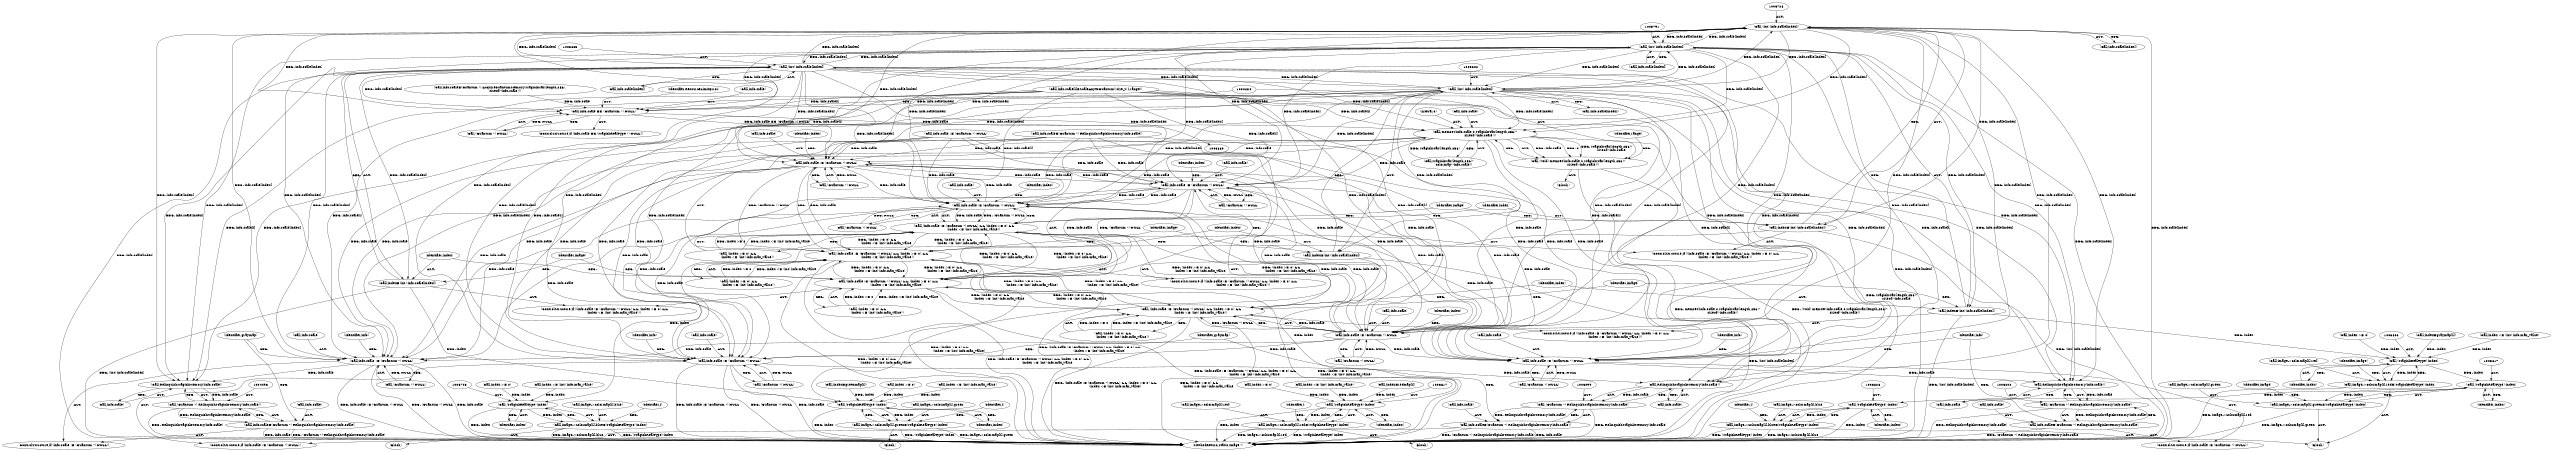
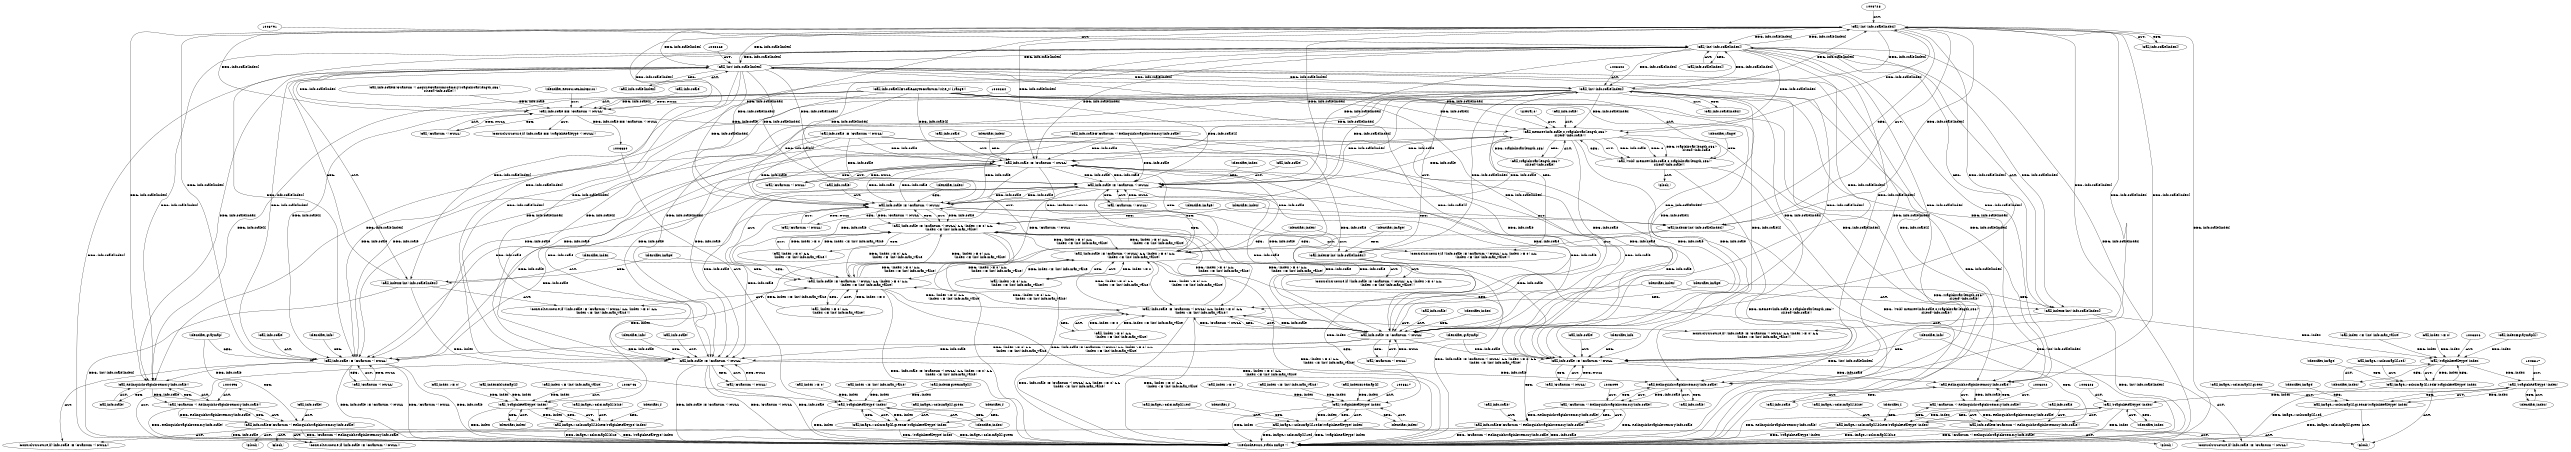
edge "1000234" -> "(Call,info.scale == (Quantum *) NULL)": label "CFG: " -> "DDG: NULL"
node "(Call,MagickMax(length,256)* colormap(*info.scale))": label "(Call,MagickMax(length,256)* colormap(*info.scale))" -> "(Call,MagickMax(length,256)* sizeof(*info.scale))"
node "(Call,index=bluemap[i])": added
